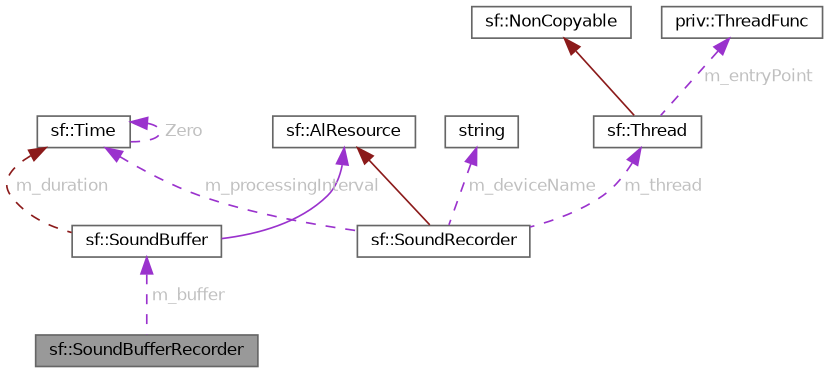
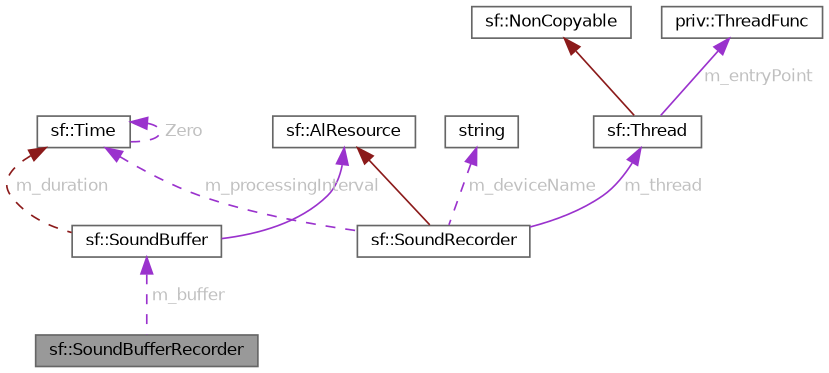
edge "sf::Thread" -> "priv::ThreadFunc": style dashed -> solid
edge "sf::SoundRecorder" -> "sf::Thread": style dashed -> solid
